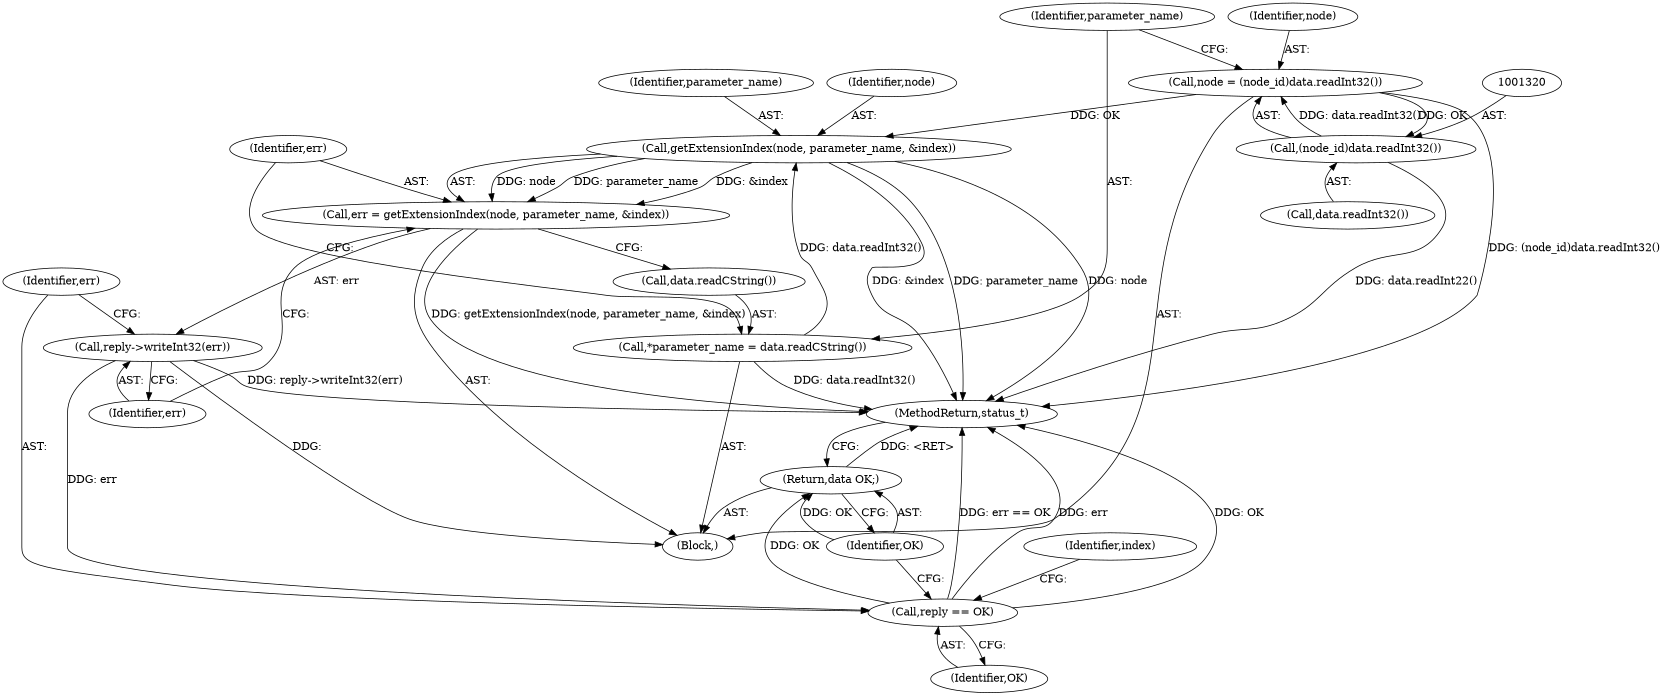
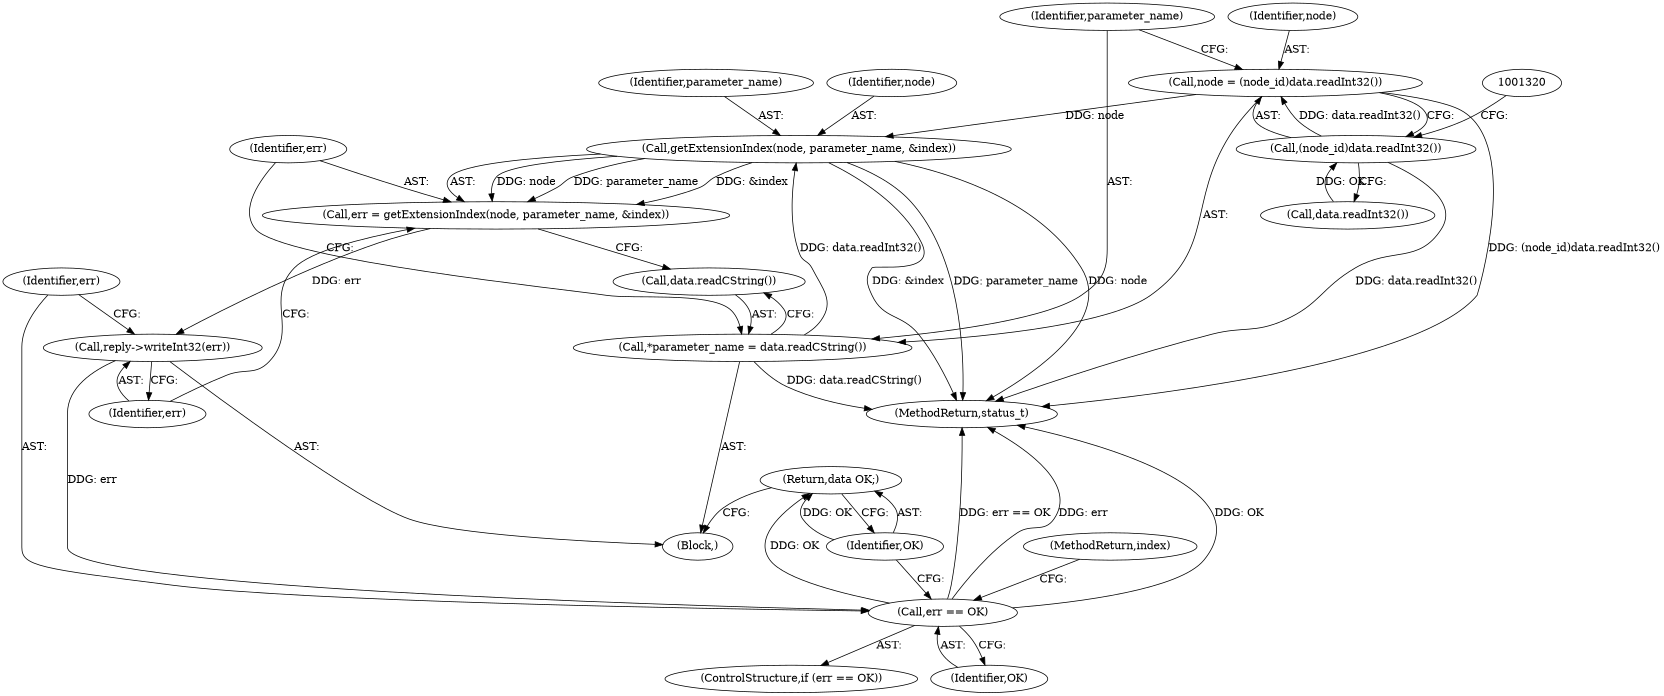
edge "(Call,node = (node_id)data.readInt32())" -> "(Call,getExtensionIndex(node, parameter_name, &index))": label "DDG: OK" -> "DDG: node"
edge "(Call,node = (node_id)data.readInt32())" -> "(Call,(node_id)data.readInt32())": label "DDG: OK" -> "CFG: "
edge "1001320" -> "(Call,(node_id)data.readInt32())": label "AST: " -> "CFG: "
edge "(Call,(node_id)data.readInt32())" -> "(Call,data.readInt32())": added, label "CFG:"
edge "(Call,data.readInt32())" -> "(Call,(node_id)data.readInt32())": label "AST: " -> "DDG: OK"
edge "(Call,err = getExtensionIndex(node, parameter_name, &index))" -> "(Call,reply->writeInt32(err))": label "AST: err" -> "DDG: err"
edge "(Call,(node_id)data.readInt32())" -> "(MethodReturn,status_t)": label "DDG: data.readInt22()" -> "DDG: data.readInt32()"
edge "(Call,*parameter_name = data.readCString())" -> "(Call,data.readCString())": added, label "CFG:"
edge "(Call,*parameter_name = data.readCString())" -> "(MethodReturn,status_t)": label "DDG: data.readInt32()" -> "DDG: data.readCString()"
edge "(Call,err = getExtensionIndex(node, parameter_name, &index))" -> "(MethodReturn,status_t)": removed, label "DDG: getExtensionIndex(node, parameter_name, &index)"
edge "(Call,err = getExtensionIndex(node, parameter_name, &index))" -> "(Block,)": removed, label "AST:"
edge "(Call,reply->writeInt32(err))" -> "(MethodReturn,status_t)": removed, label "DDG: reply->writeInt32(err)"
edge "(MethodReturn,status_t)" -> "(Return,data OK;)": removed, label "CFG:"
edge "(Return,data OK;)" -> "(MethodReturn,status_t)": removed, label "DDG: <RET>"
edge "(Call,reply->writeInt32(err))" -> "(Block,)": label "DDG: " -> "AST: "
edge "(Call,node = (node_id)data.readInt32())" -> "(Block,)": now "(Call,node = (node_id)data.readInt32())" -> "(Call,*parameter_name = data.readCString())"
edge "(Return,data OK;)" -> "(Block,)": label "AST: " -> "CFG: "
node "(Identifier,index)": label "(Identifier,index)" -> "(MethodReturn,index)"
node "(Call,reply == OK)": label "(Call,reply == OK)" -> "(Call,err == OK)"
node "(ControlStructure,if (err == OK))": added
